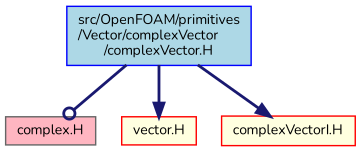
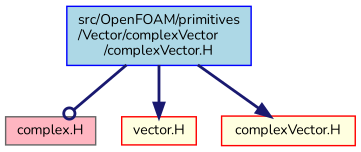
node "complexVectorI.H": label "complexVectorI.H" -> "complexVector.H"
